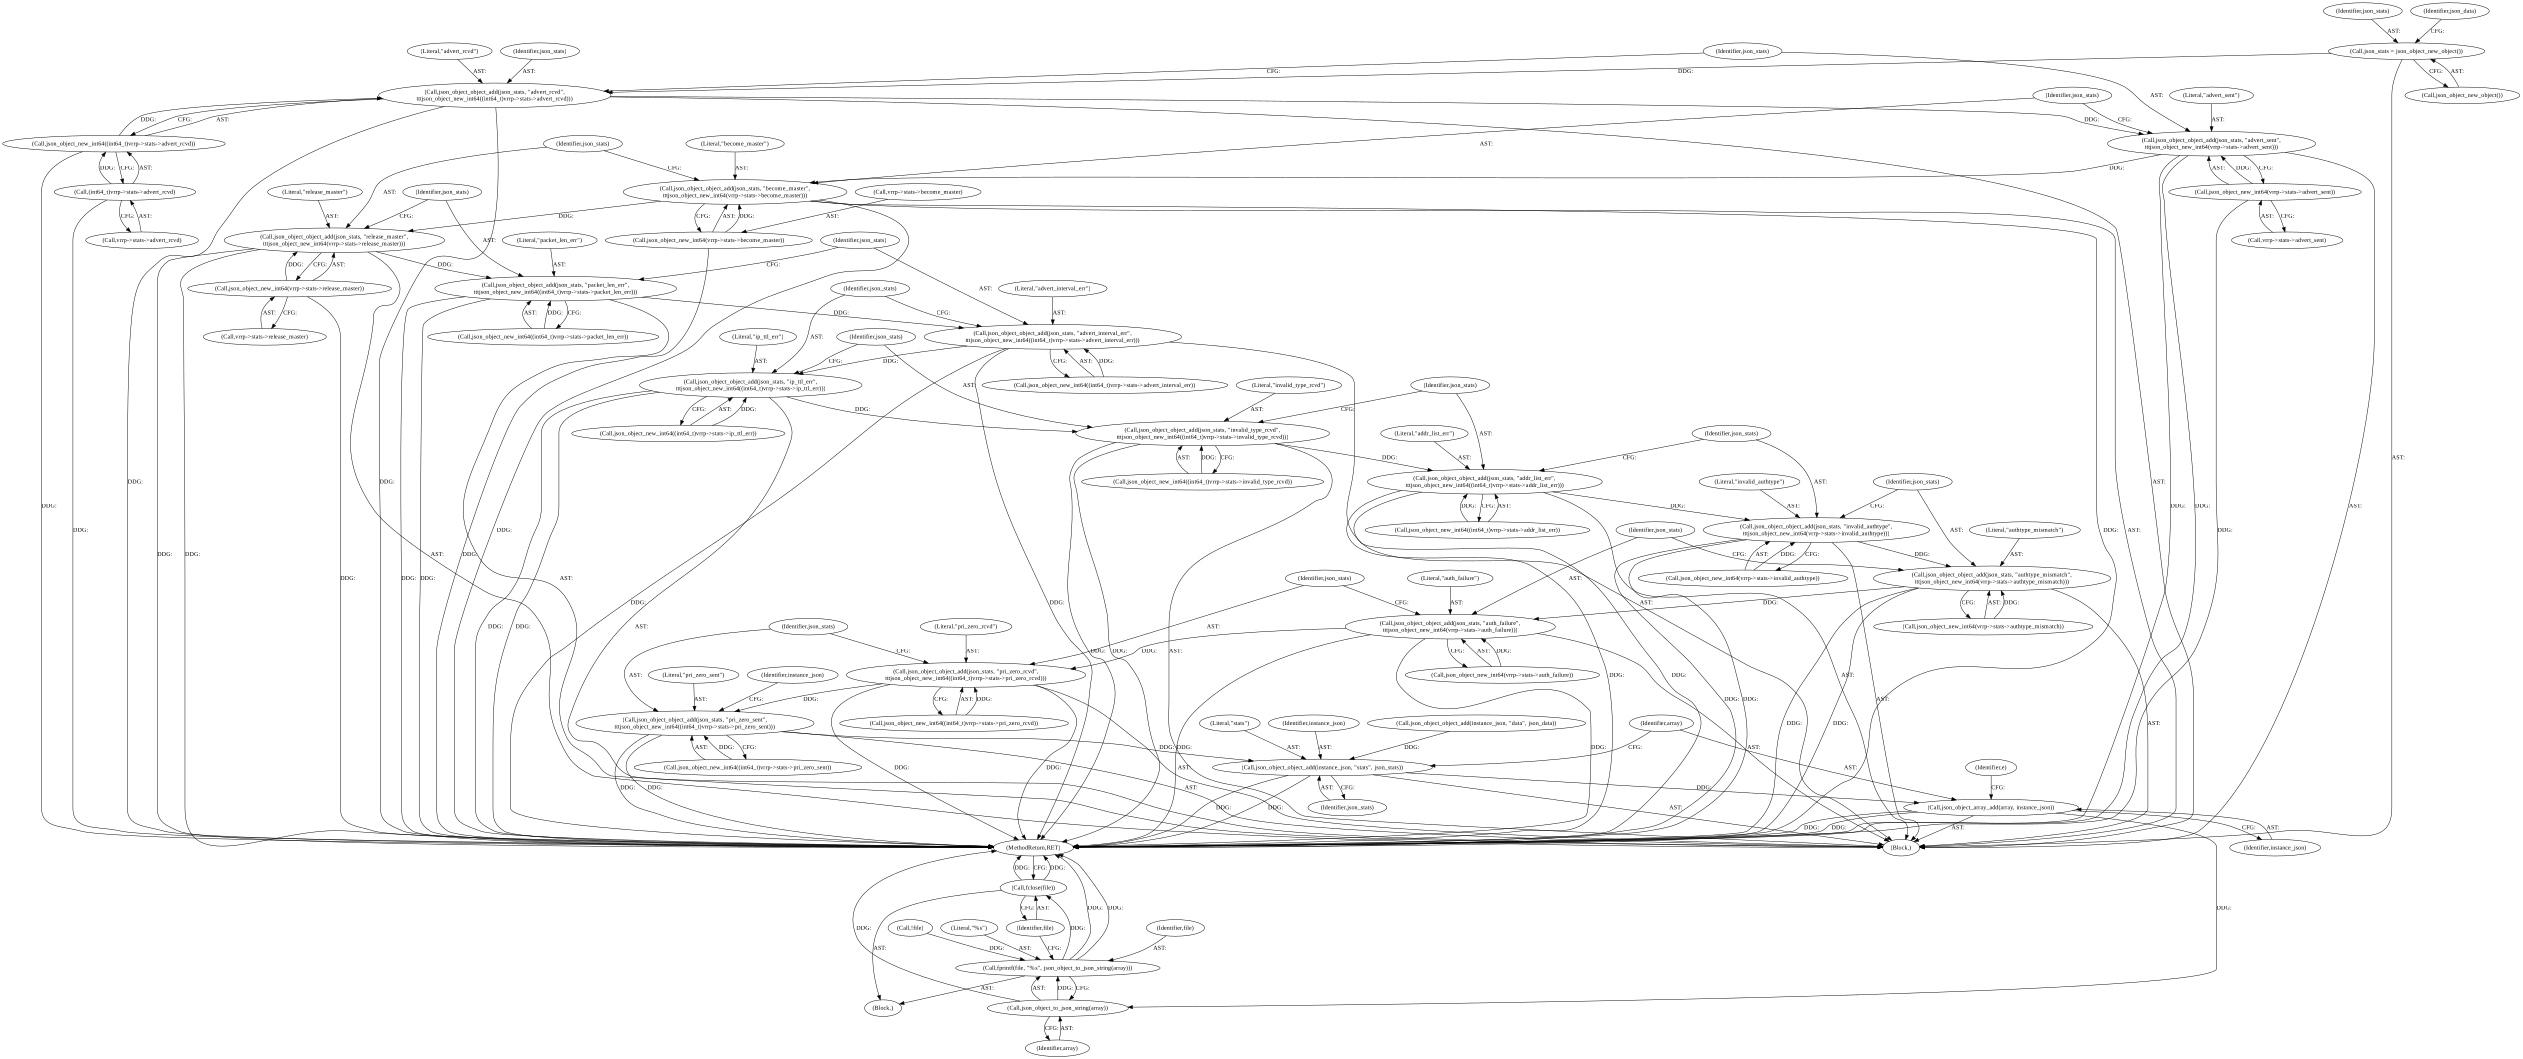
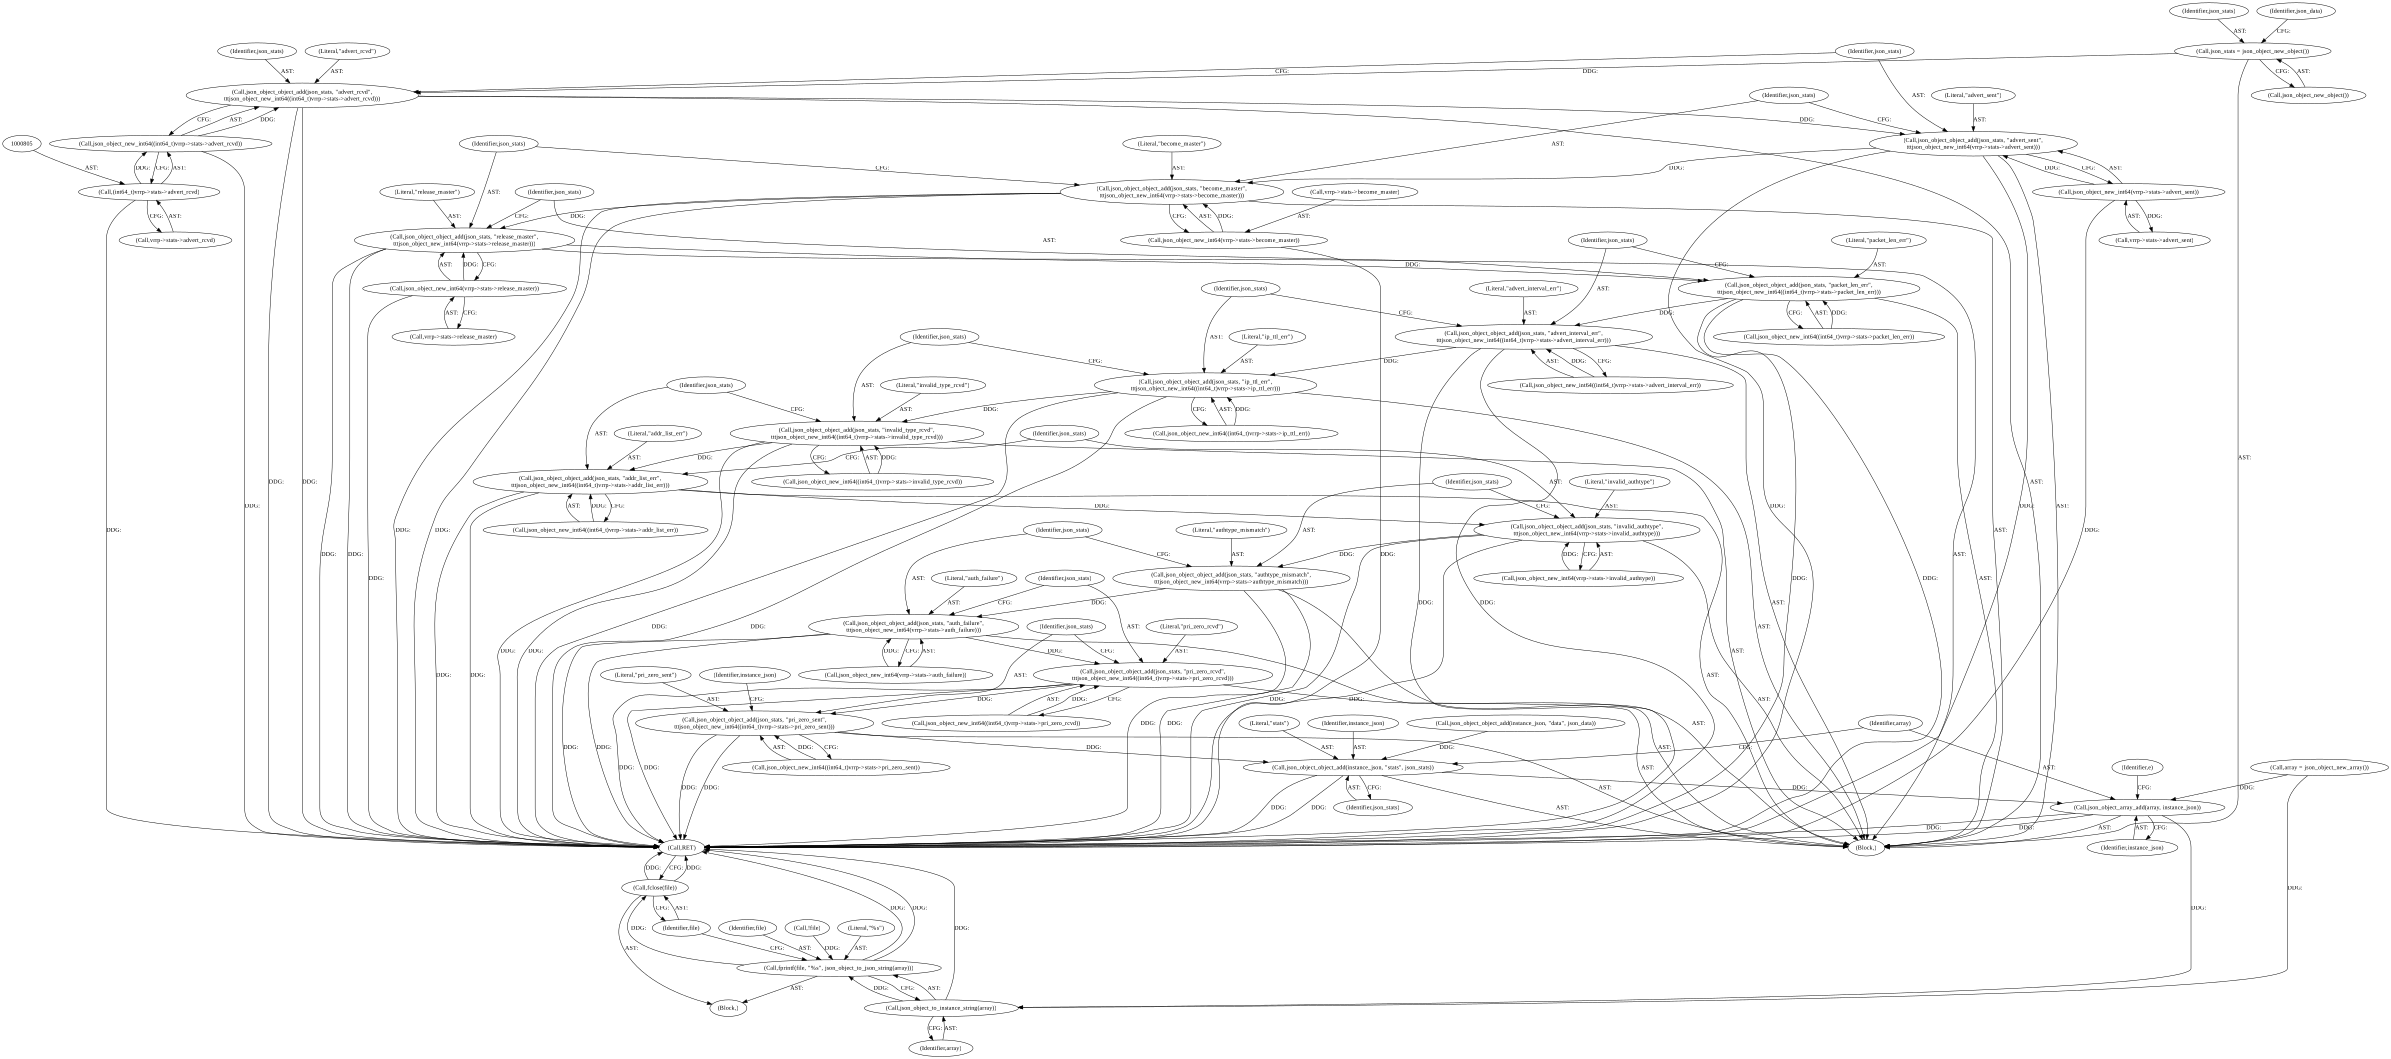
node "1000805": added
edge "(Call,json_object_new_int64(vrrp->stats->advert_sent))" -> "(Call,vrrp->stats->advert_sent)": label "CFG: " -> "DDG: "
node "(Call,json_object_new_int64(vrrp->stats->authtype_mismatch))": removed
node "(Call,array = json_object_new_array())": added
node "(MethodReturn,RET)": label "(MethodReturn,RET)" -> "(Call,RET)"
node "(Call,json_object_to_json_string(array))": label "(Call,json_object_to_json_string(array))" -> "(Call,json_object_to_instance_string(array))"
